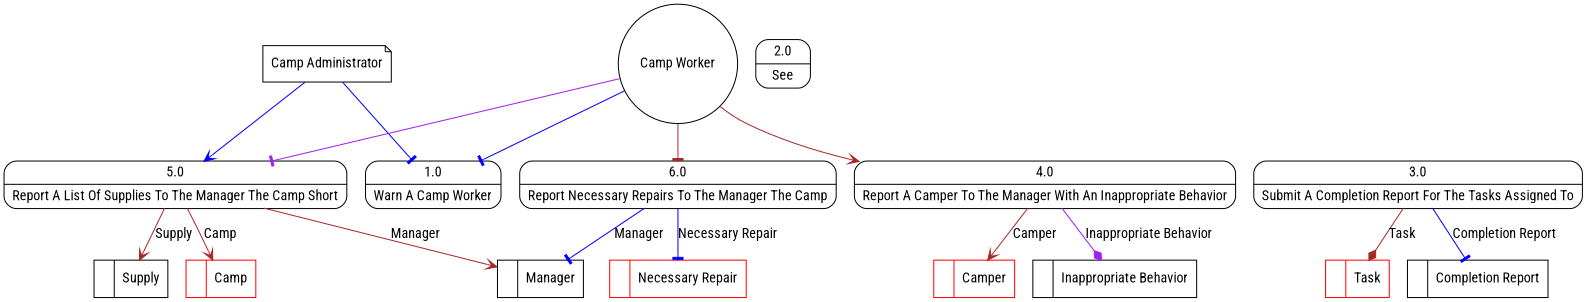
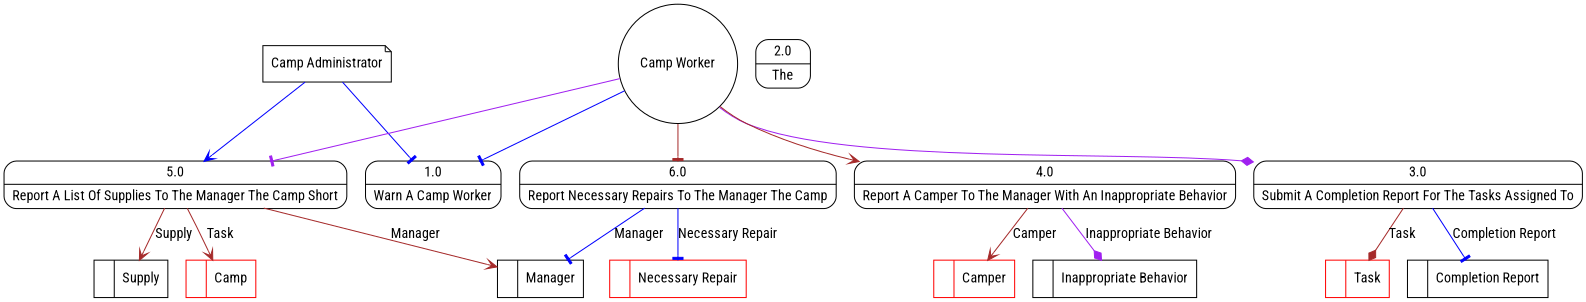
node "2.0": text "See" -> "The"
edge "Camp Worker" -> "3.0": added
edge "5.0" -> "Camp": label "Camp" -> "Task"
